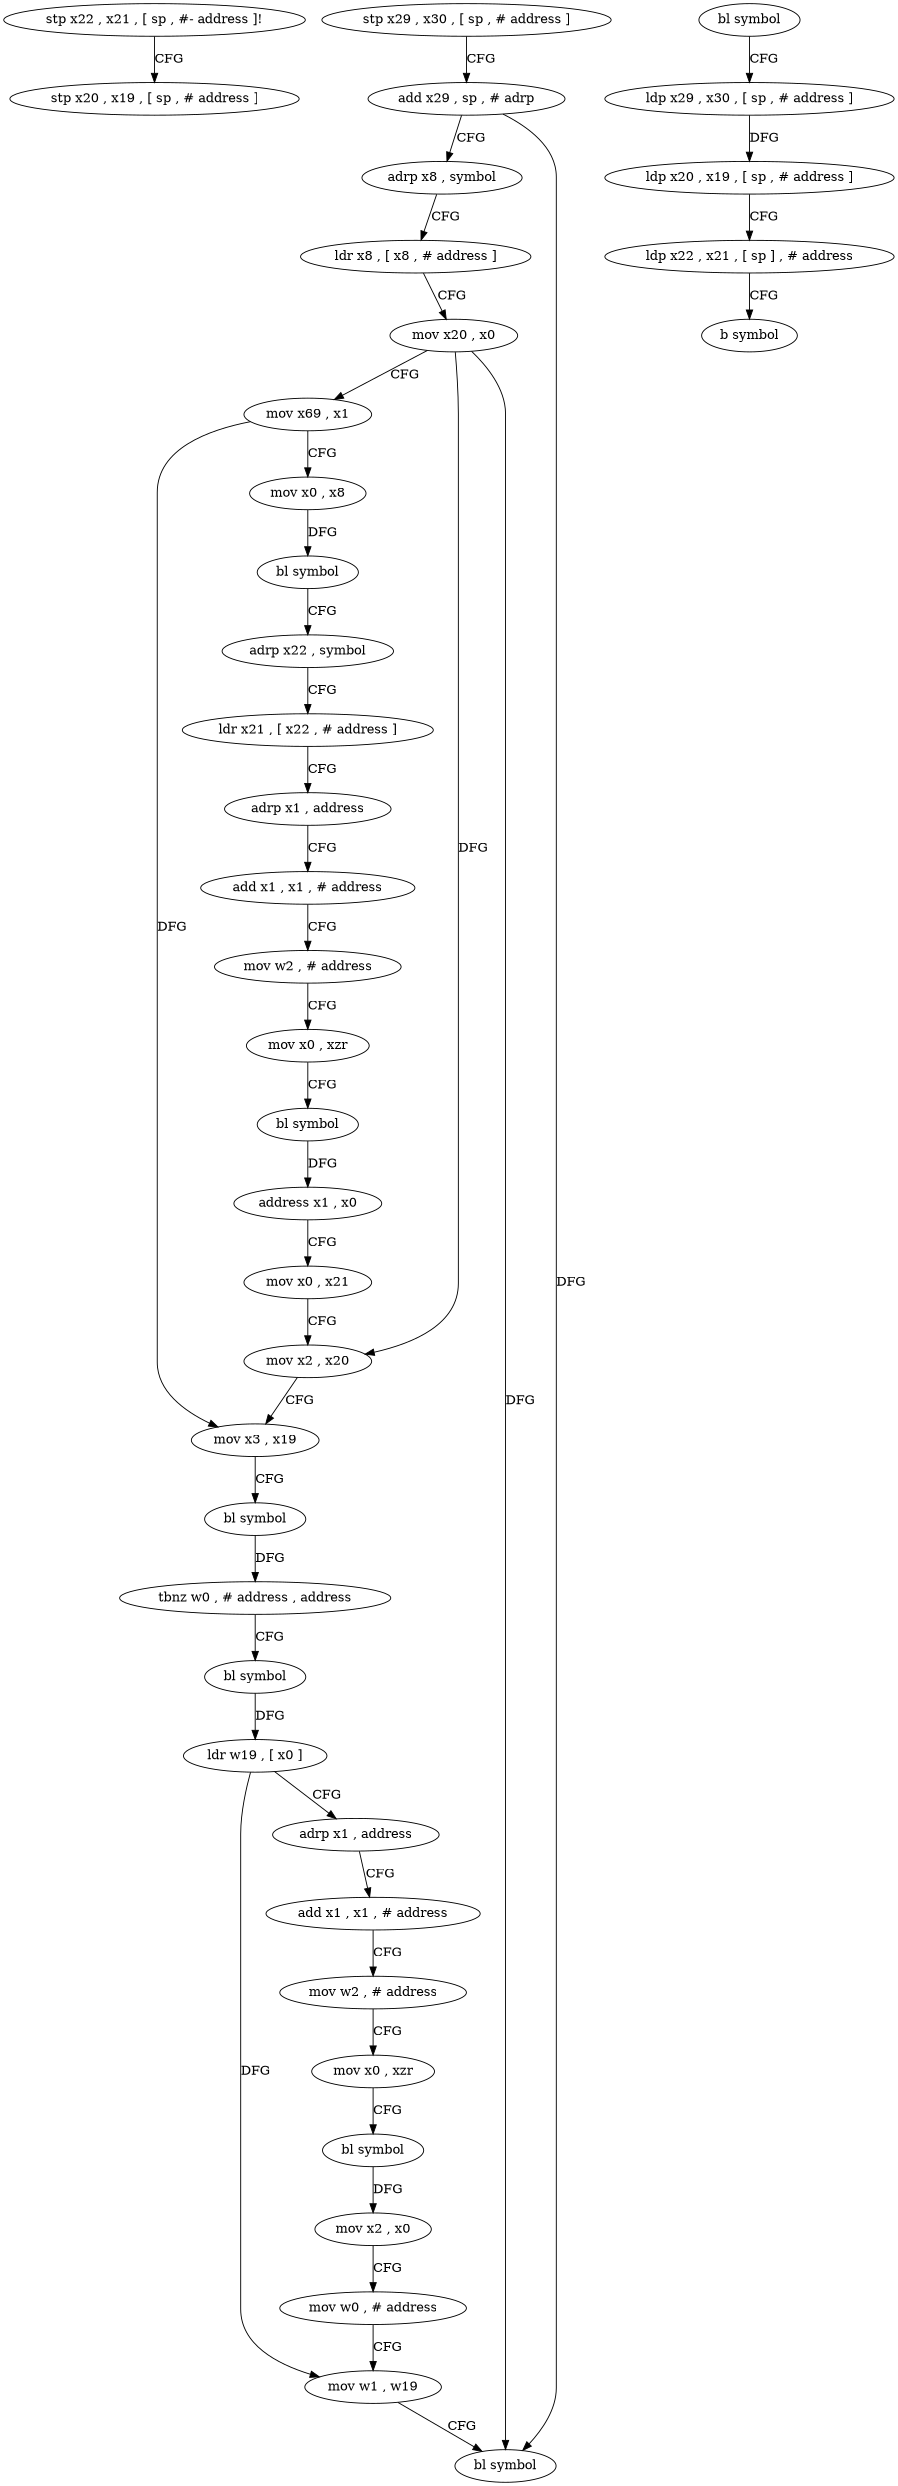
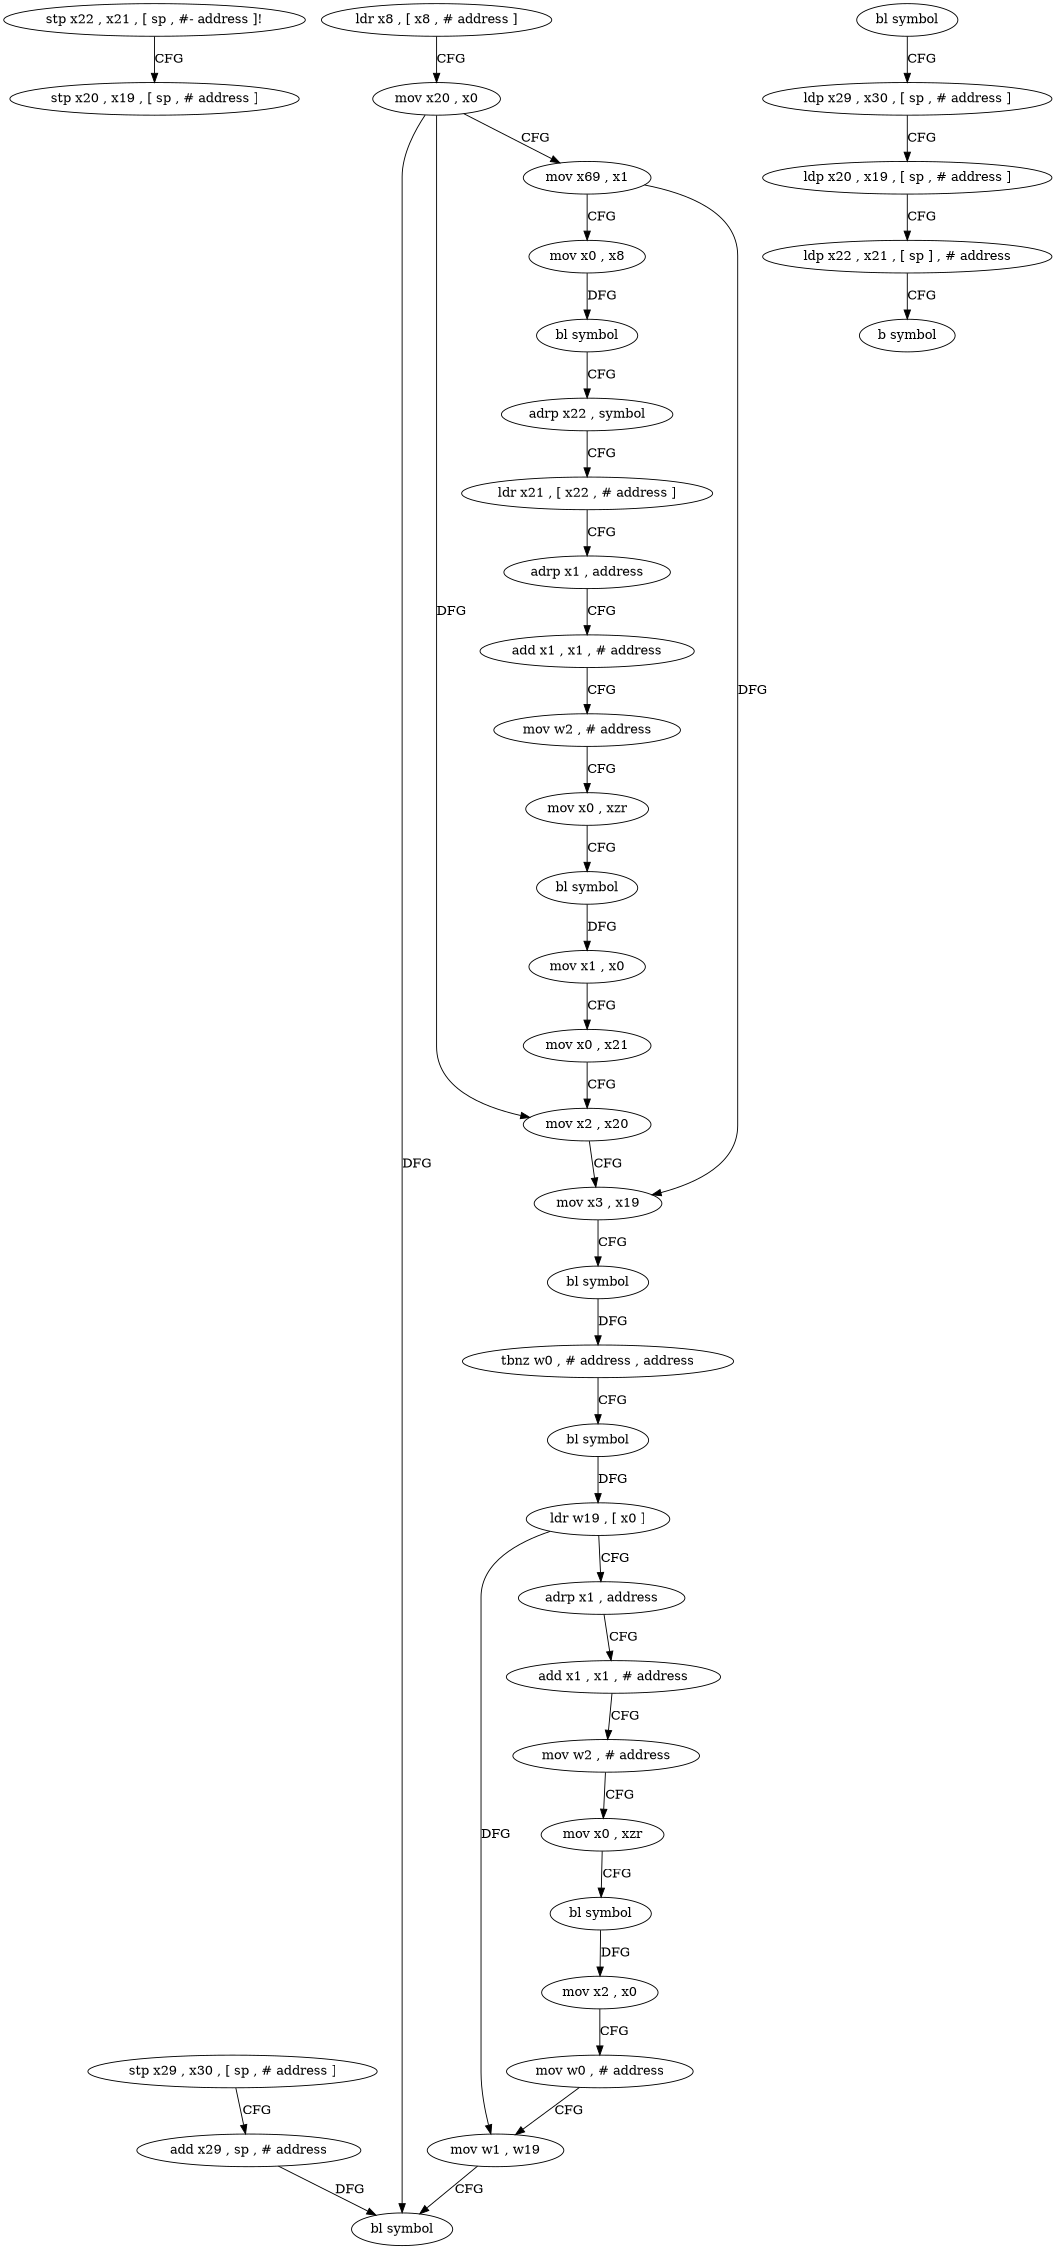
node "add x29 , sp , # adrp": label "add x29 , sp , # adrp" -> "add x29 , sp , # address"
edge "ldp x29 , x30 , [ sp , # address ]" -> "ldp x20 , x19 , [ sp , # address ]": label "DFG" -> "CFG"
node "adrp x8 , symbol": removed
node "address x1 , x0": label "address x1 , x0" -> "mov x1 , x0"
